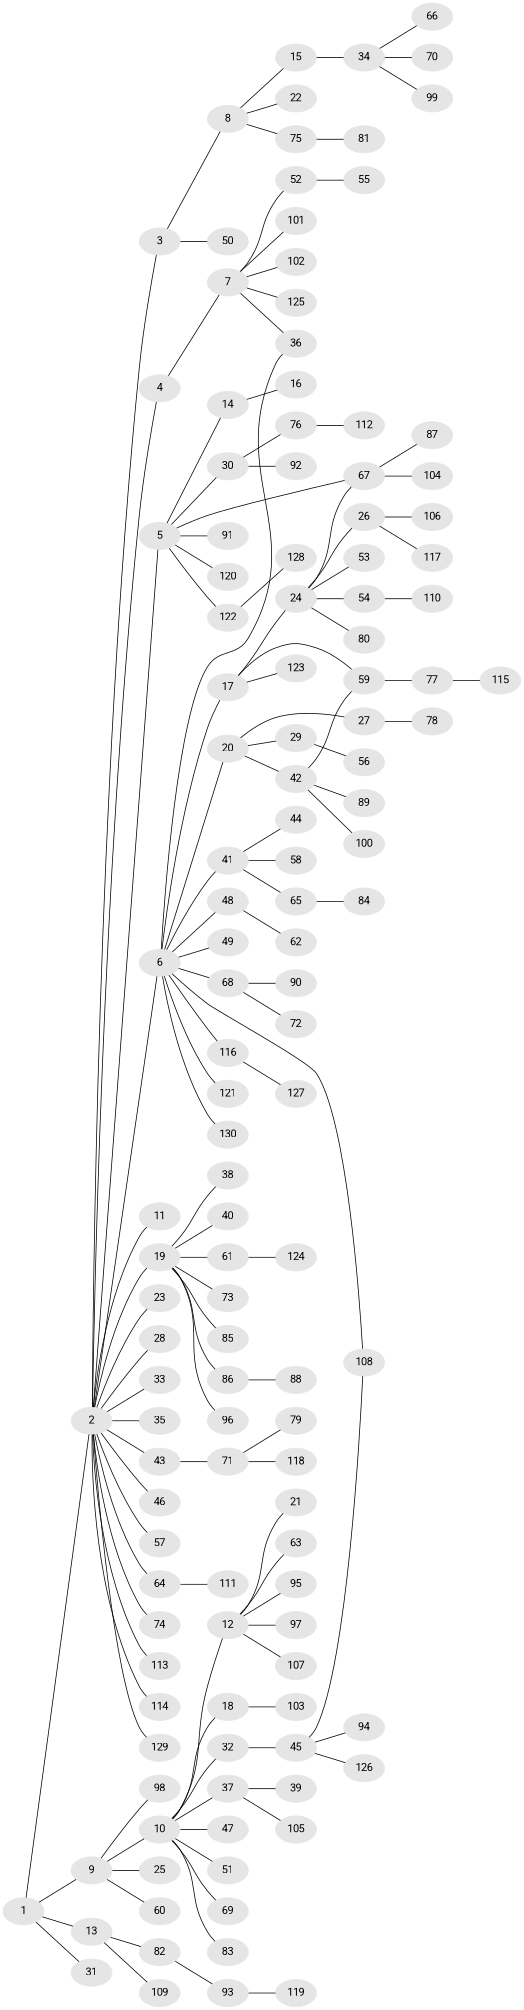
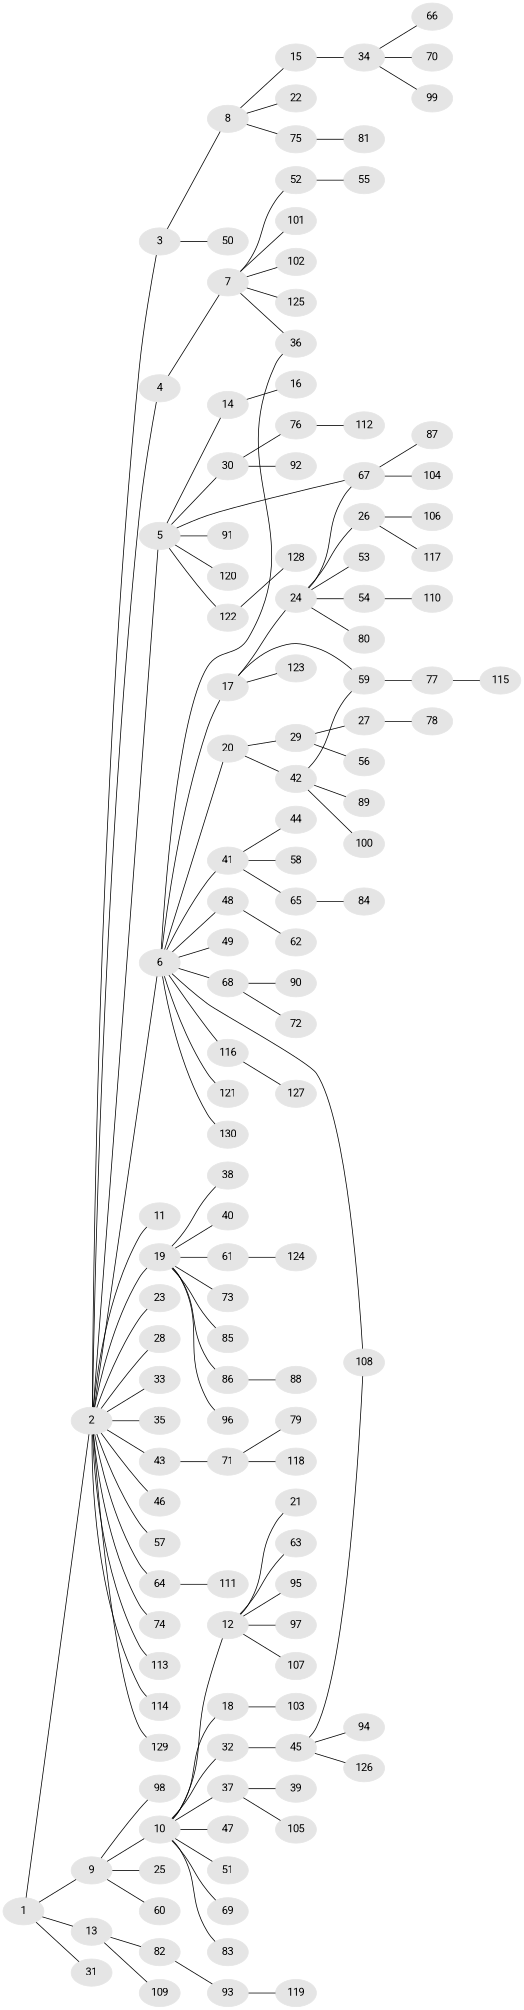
edge "27" -- "20": now "27" -- "29"
